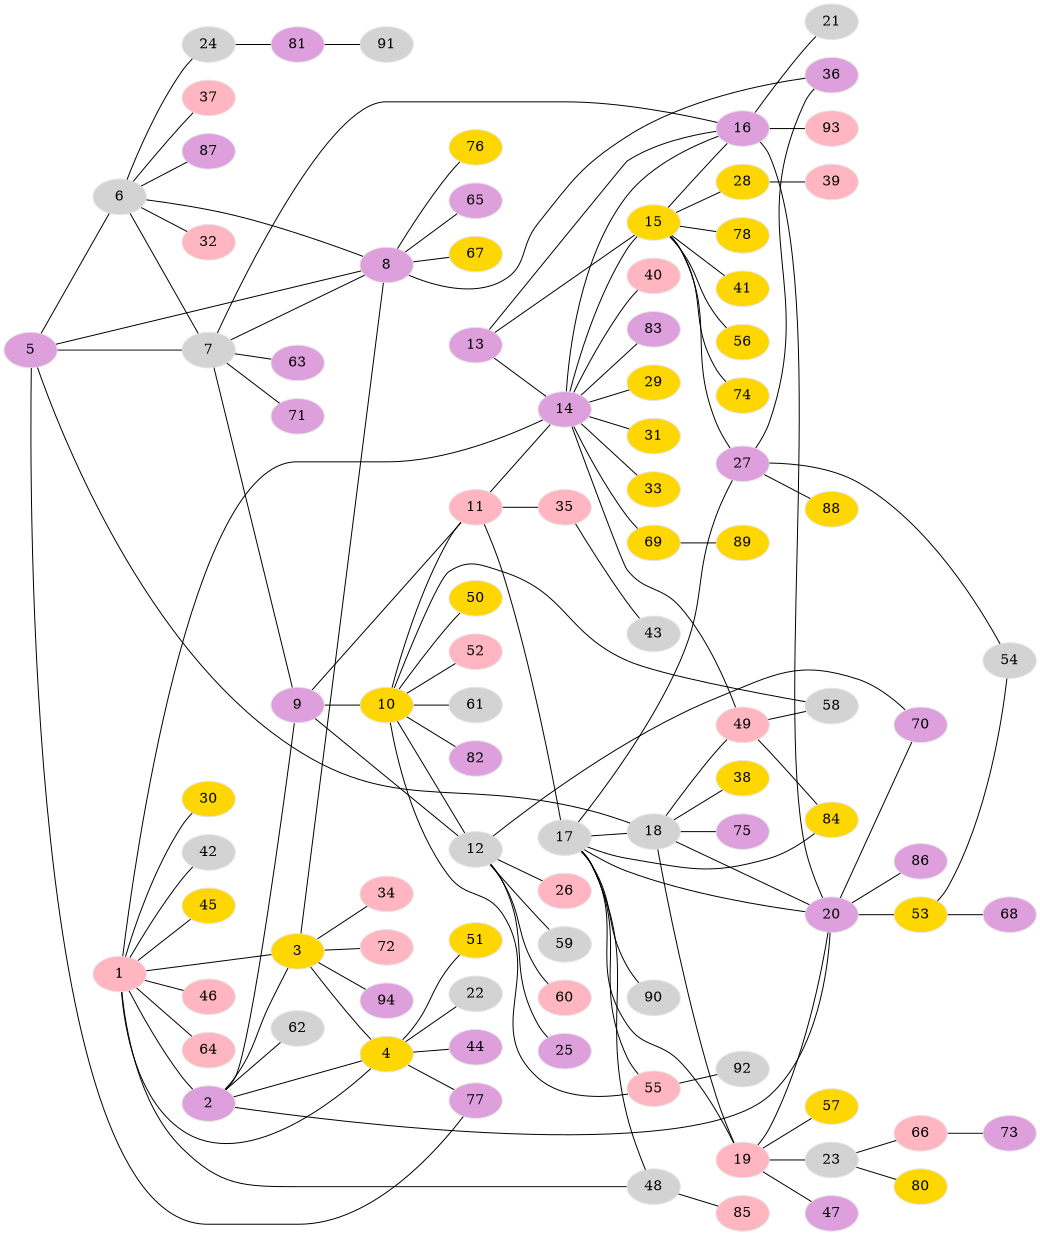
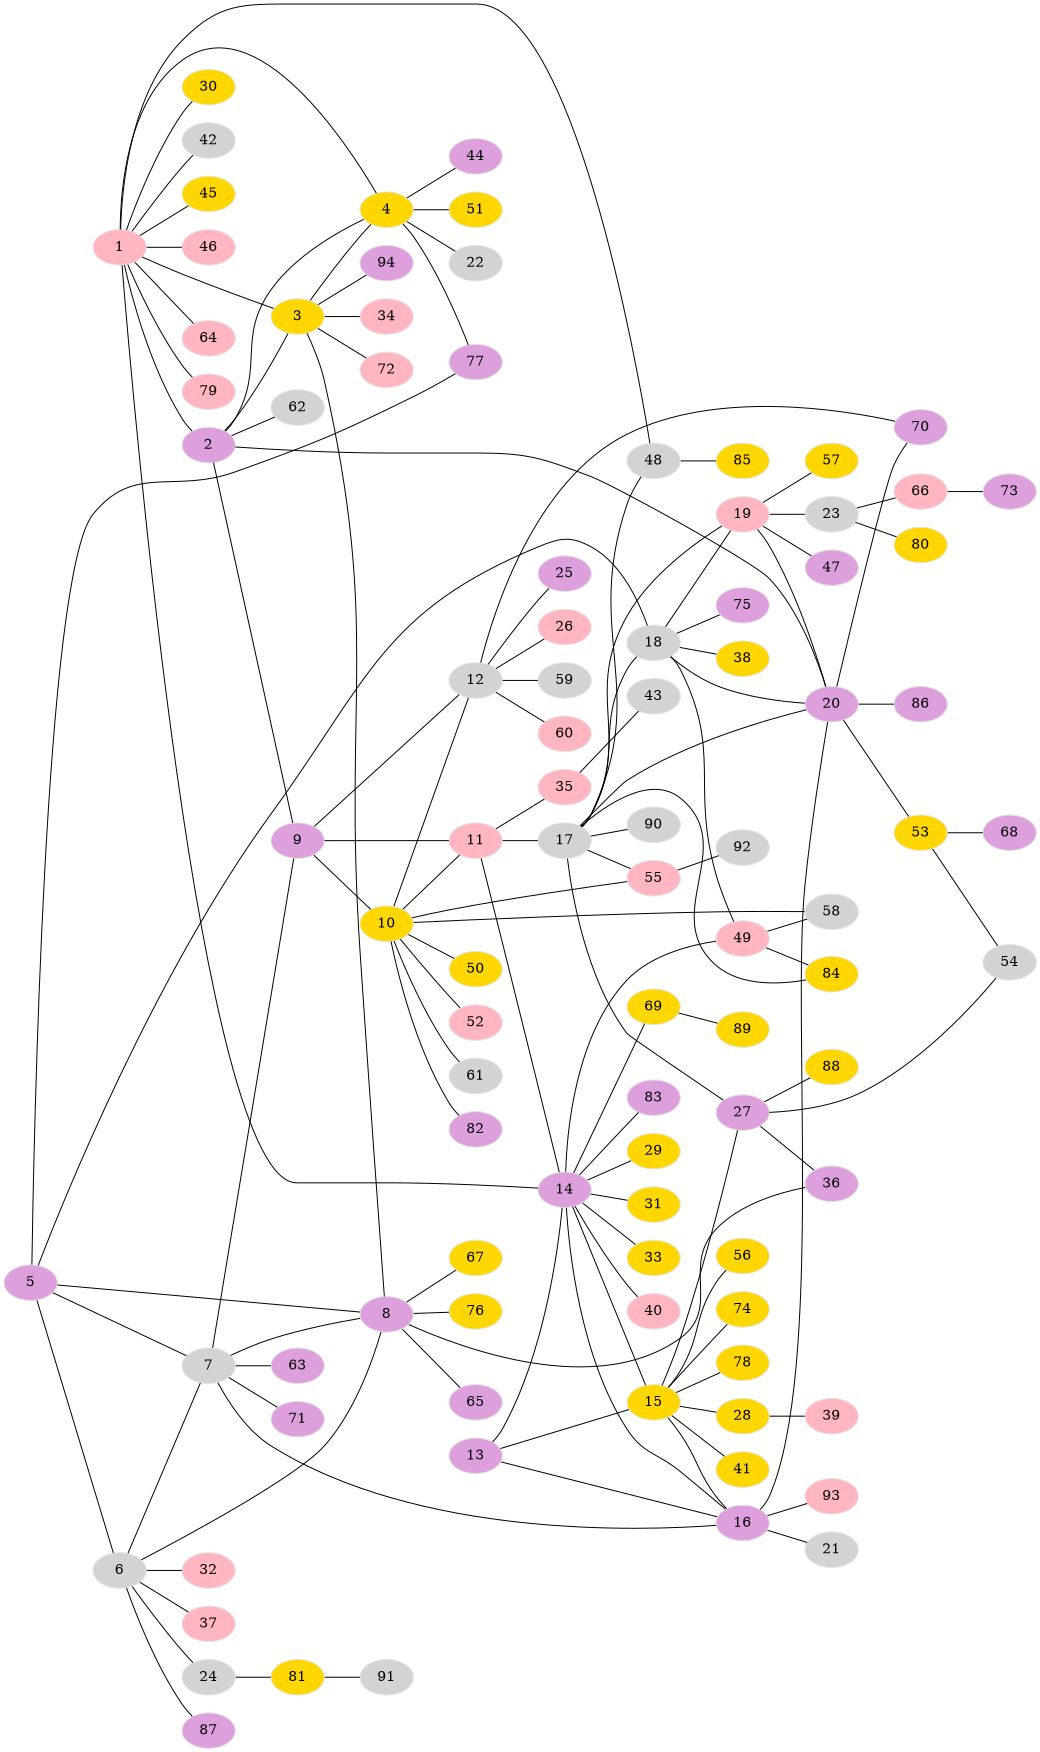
node "81": fillcolor plum -> gold
node "79": added
node "85": fillcolor lightpink -> gold
